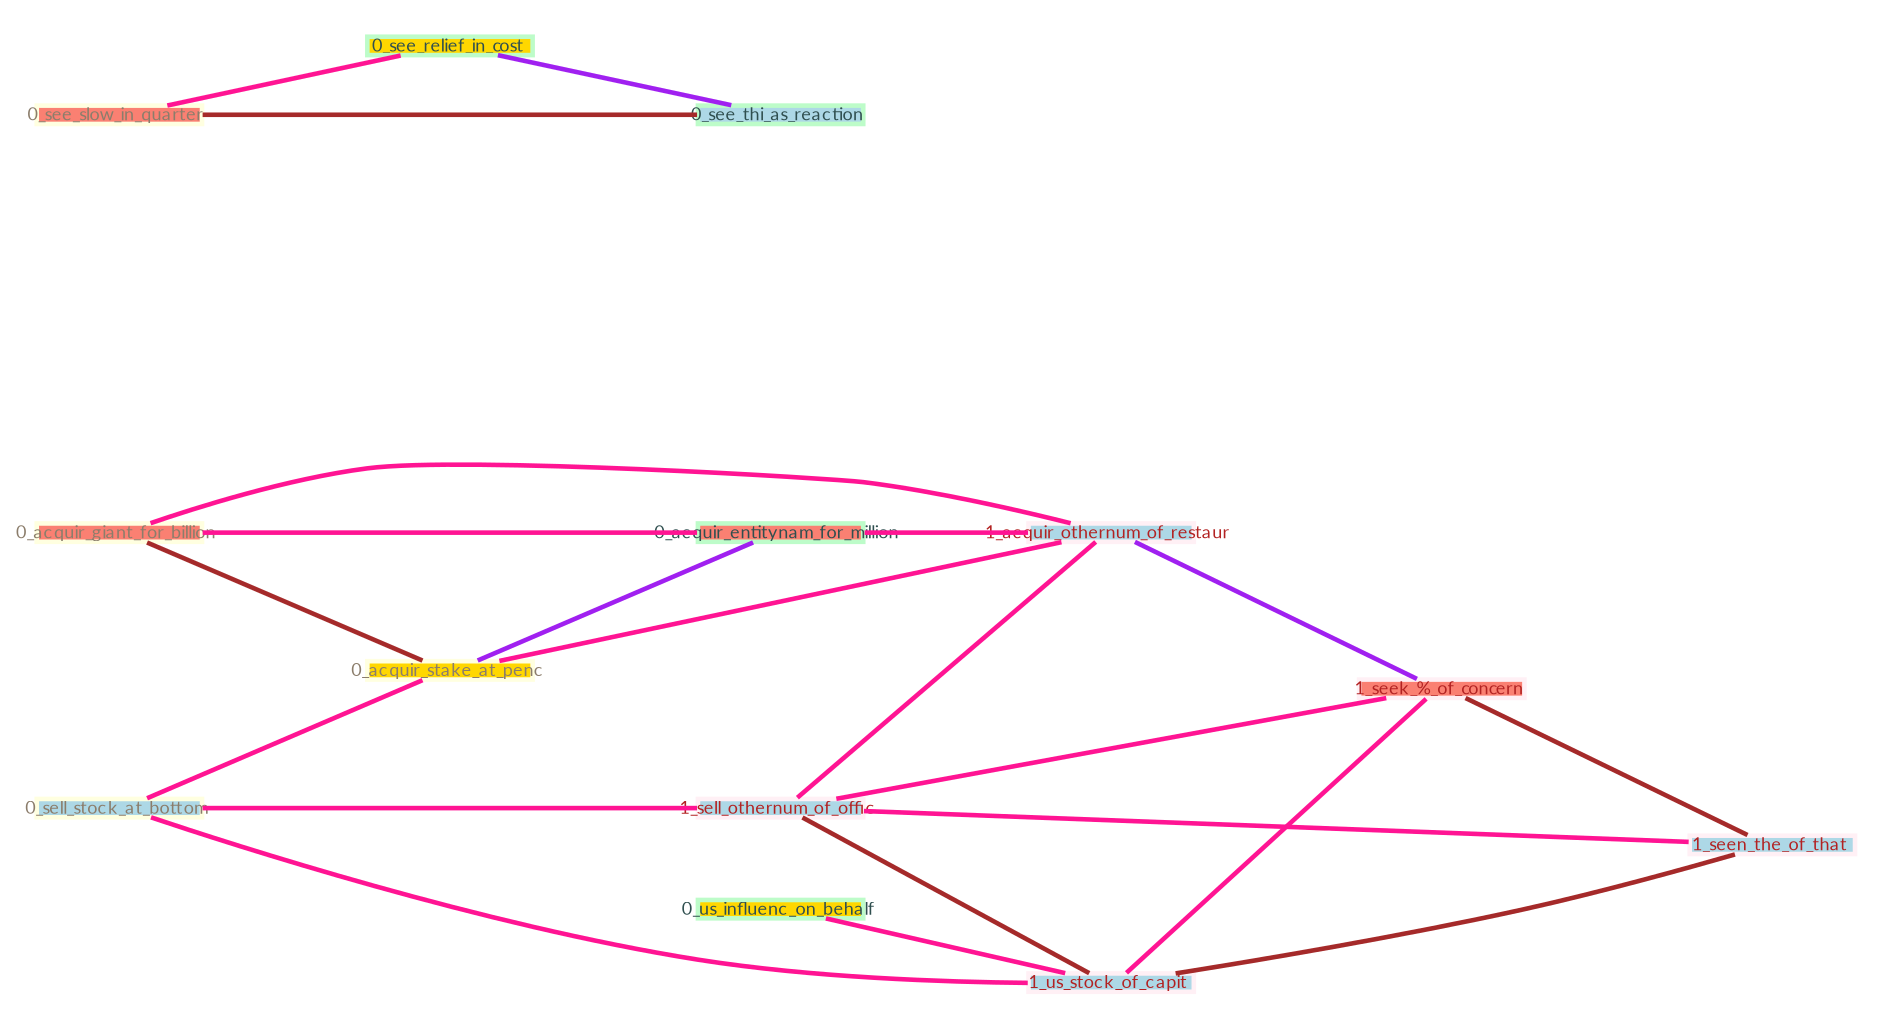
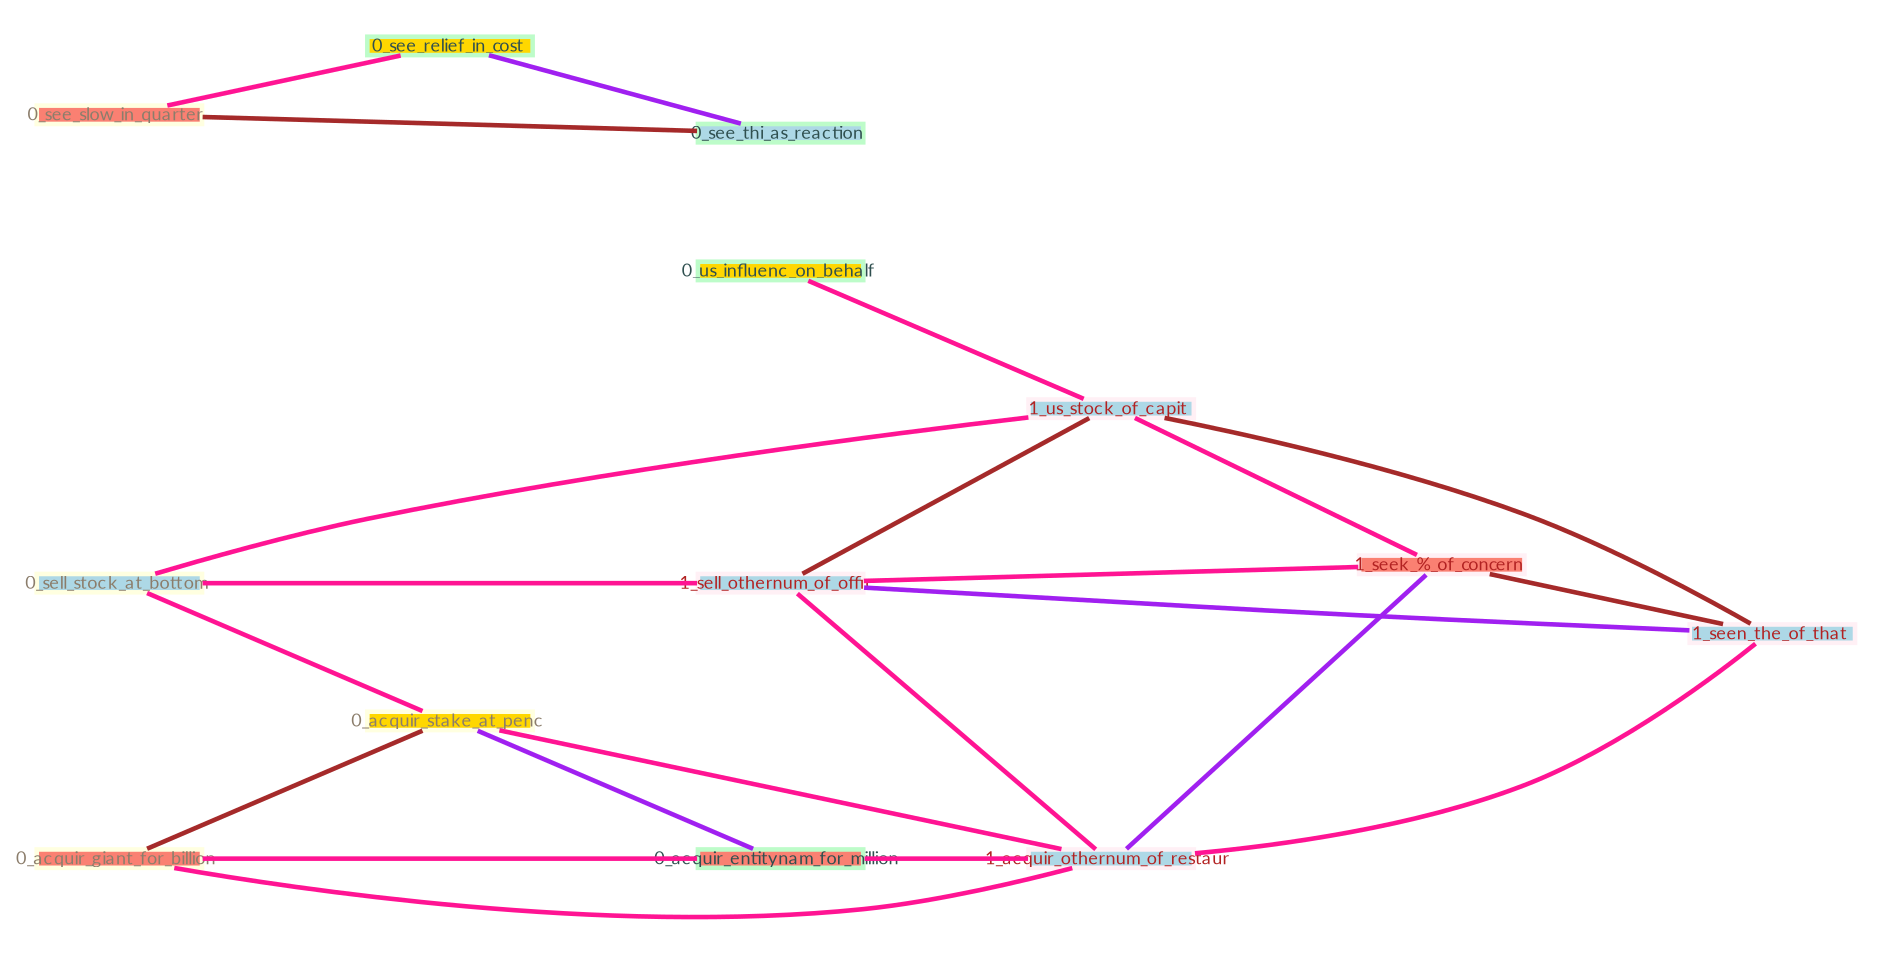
edge "1_seen_the_of_that" -- "1_acquir_othernum_of_restaur": added
edge "1_sell_othernum_of_offic" -- "1_seen_the_of_that": color deeppink -> purple
